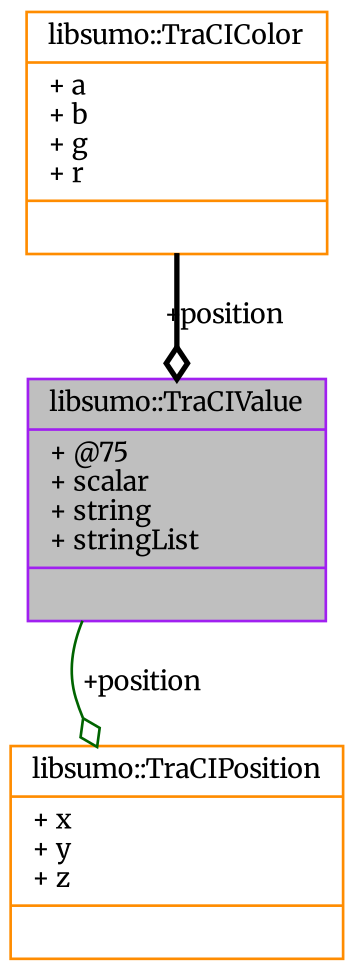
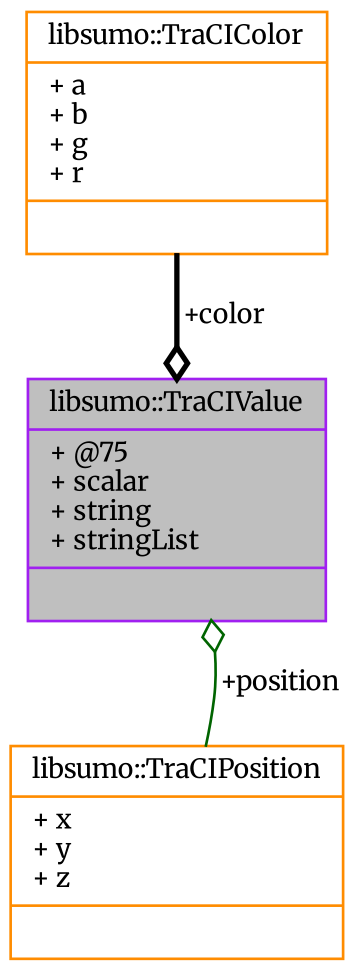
edge "libsumo::TraCIColor" -> "libsumo::TraCIValue": label " +position" -> " +color"
edge "libsumo::TraCIValue" -> "libsumo::TraCIPosition": reversed
